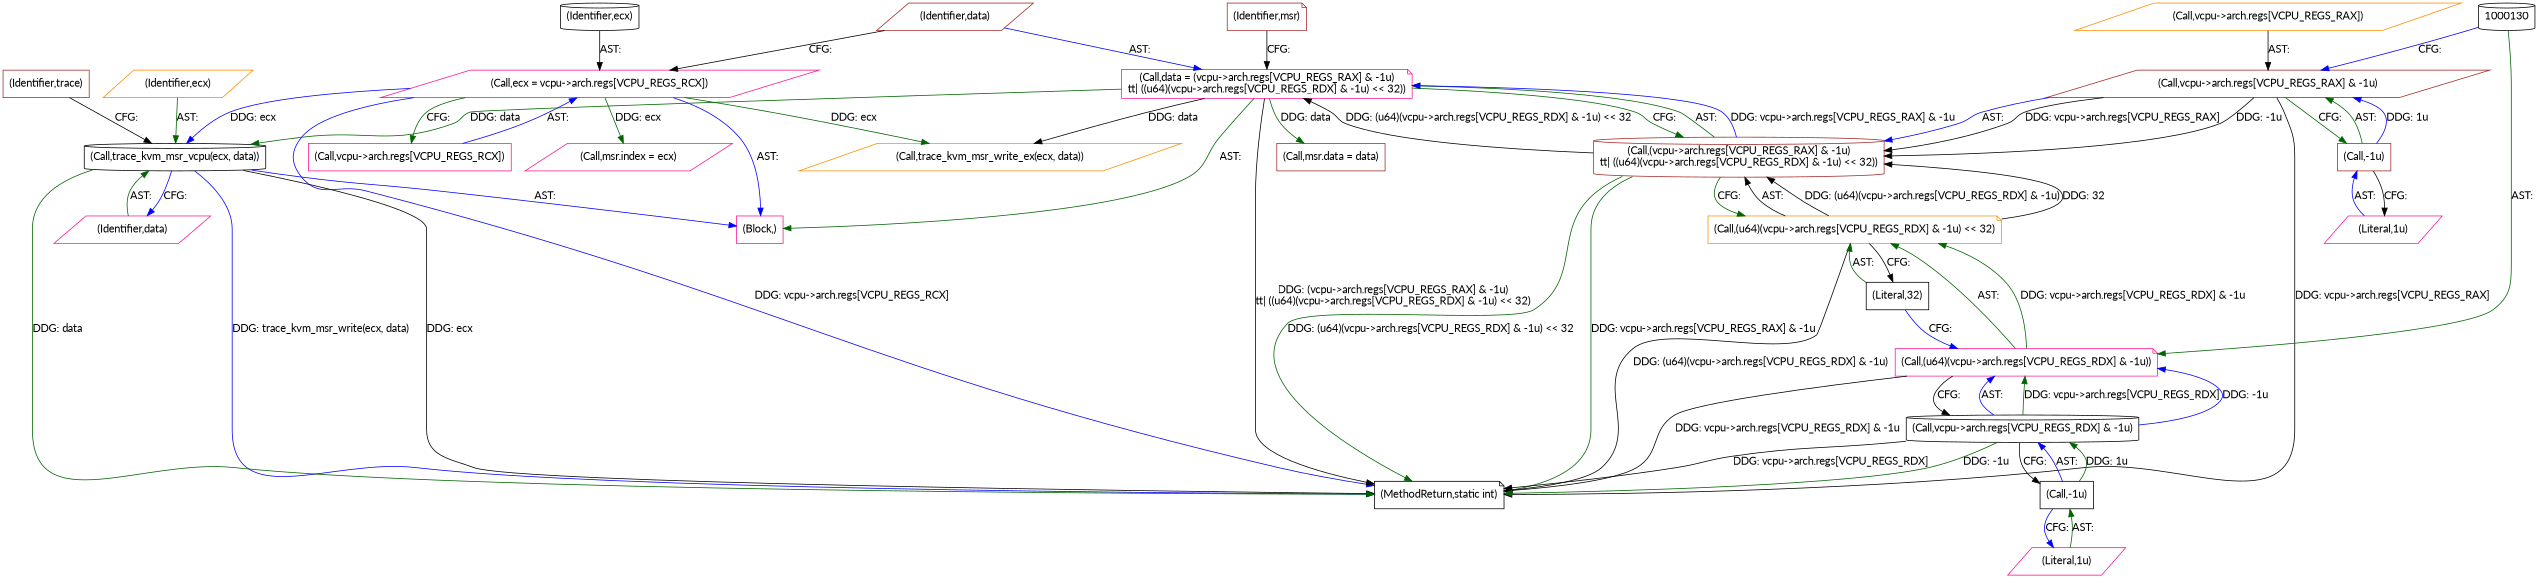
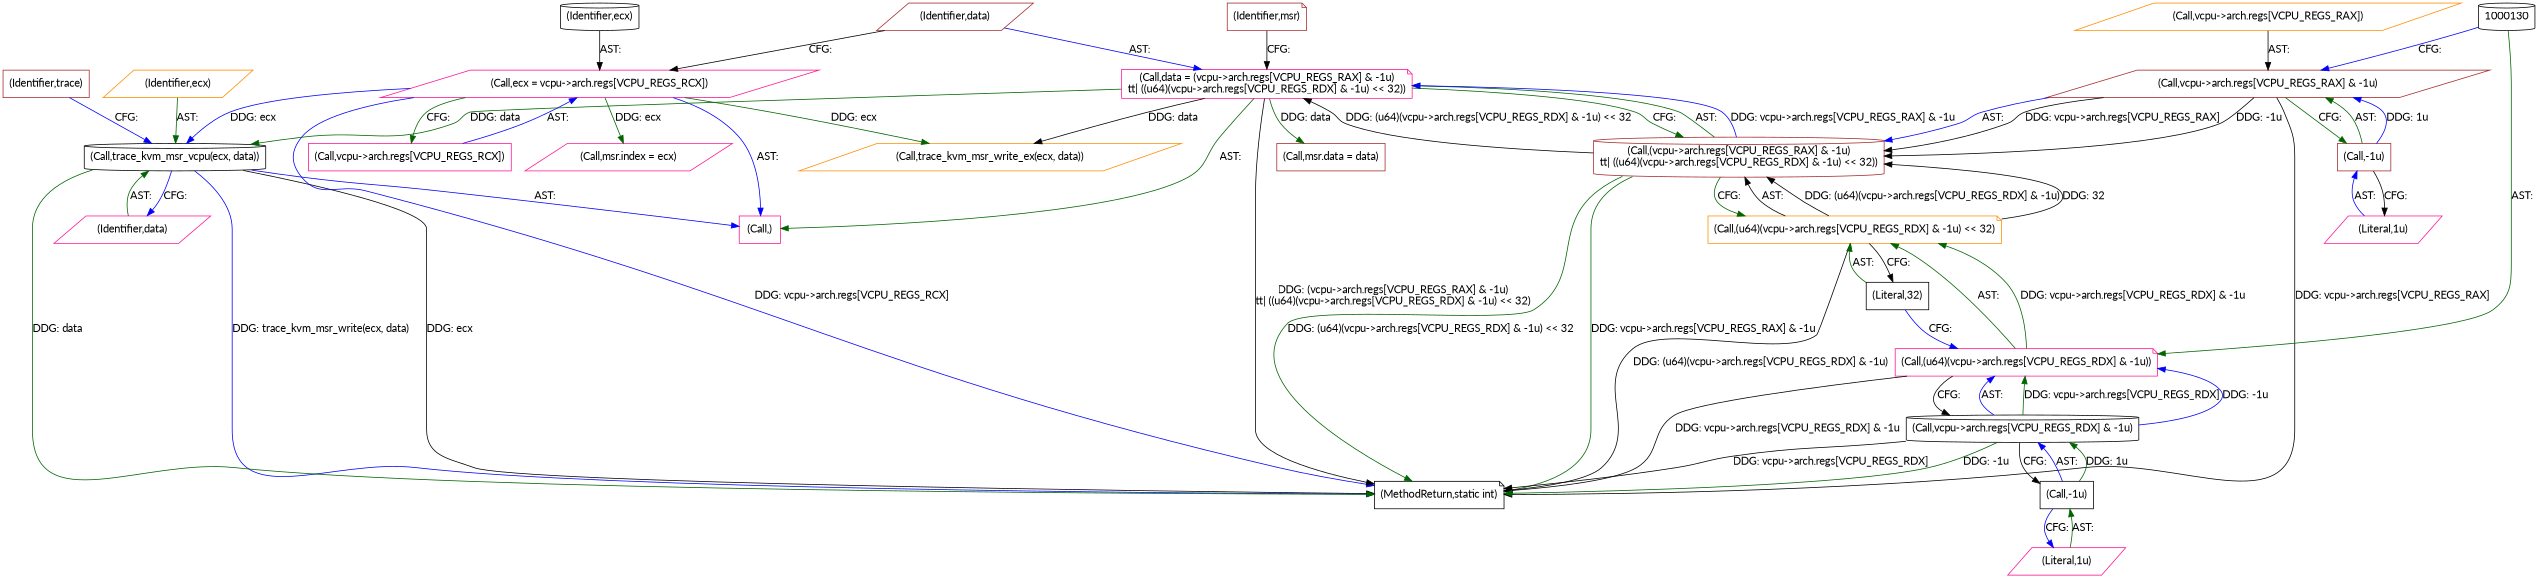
edge "(Identifier,trace)" -> "(Call,trace_kvm_msr_vcpu(ecx, data))": color black -> blue
node "(Block,)": label "(Block,)" -> "(Call,)"
